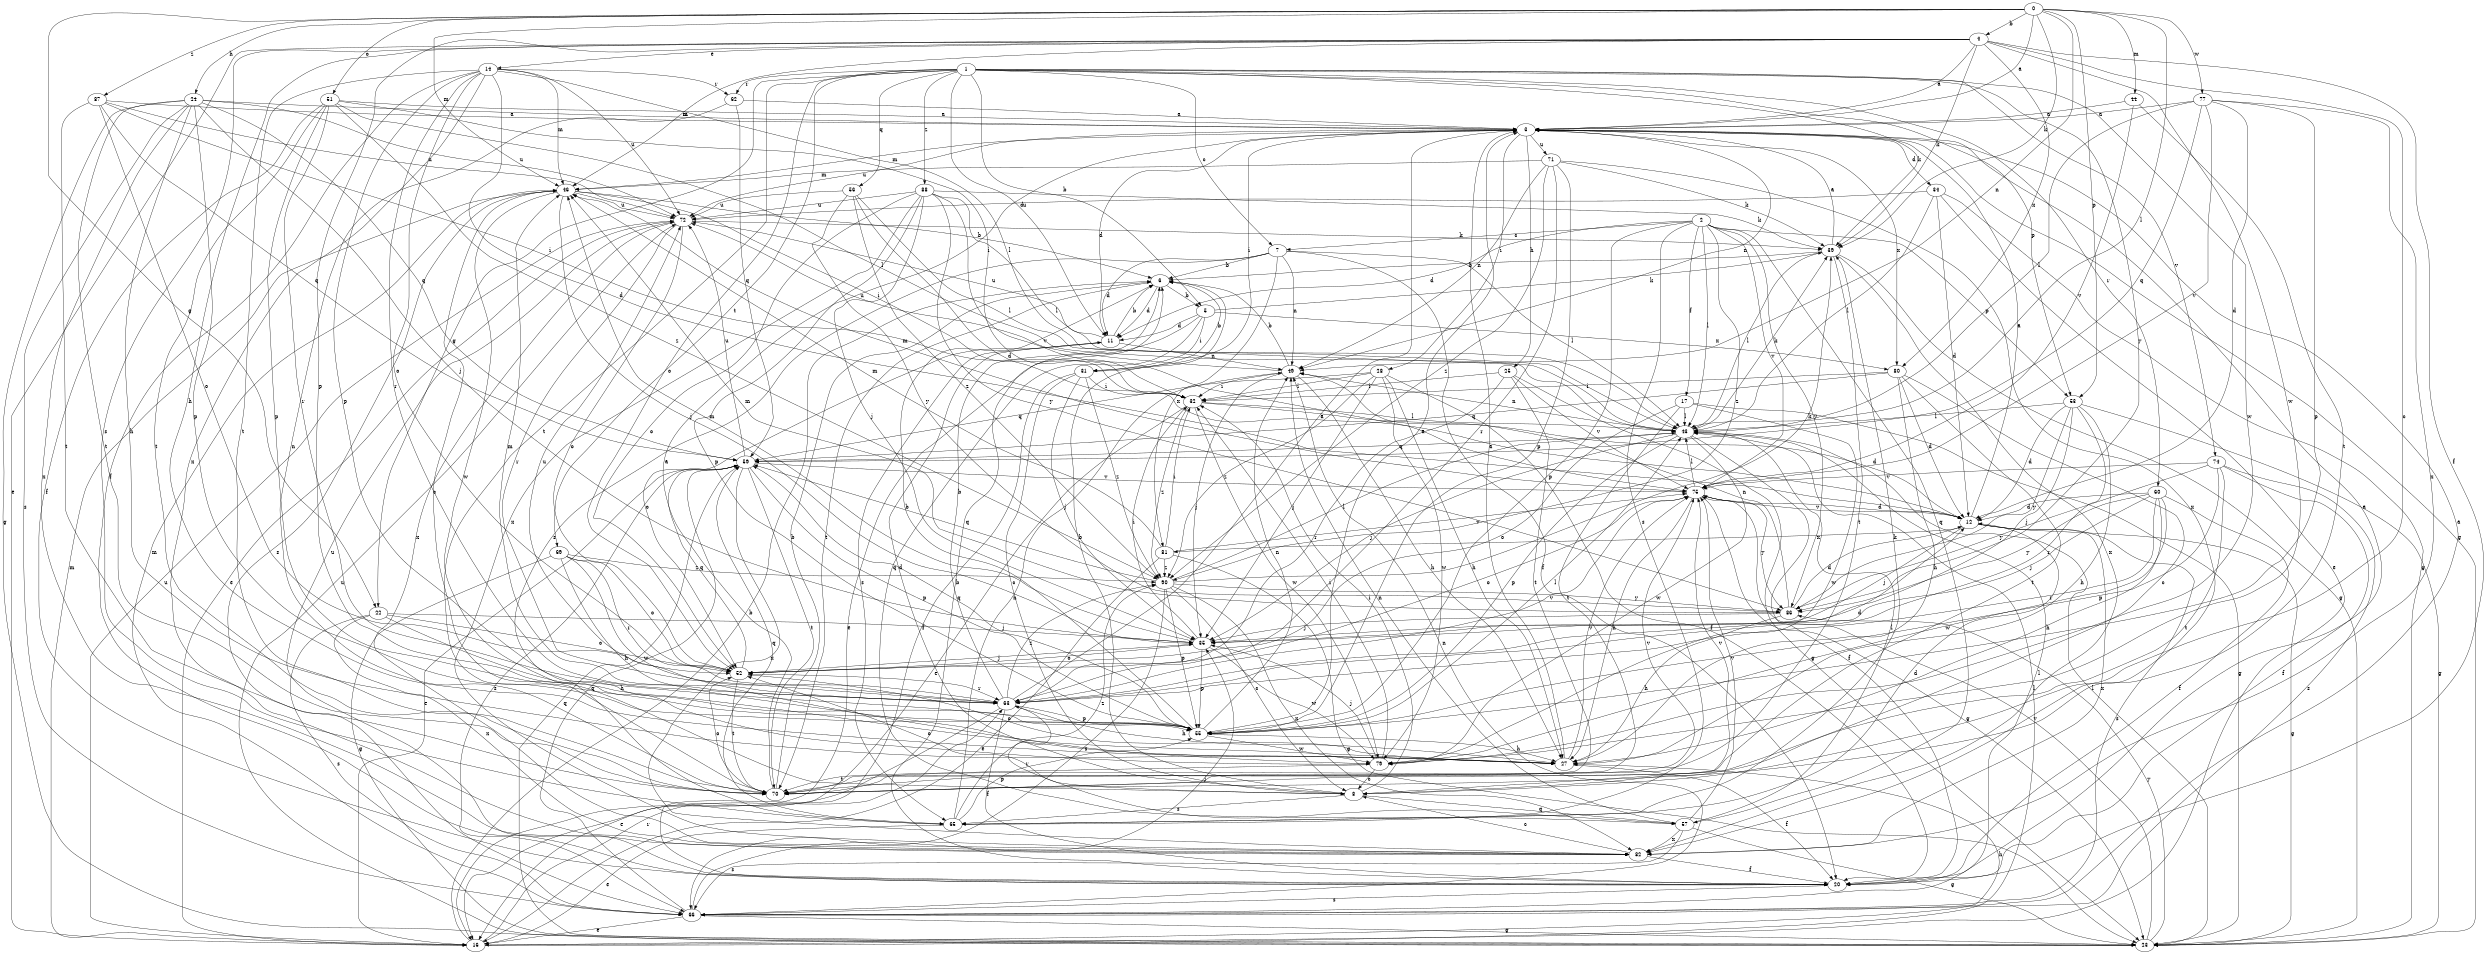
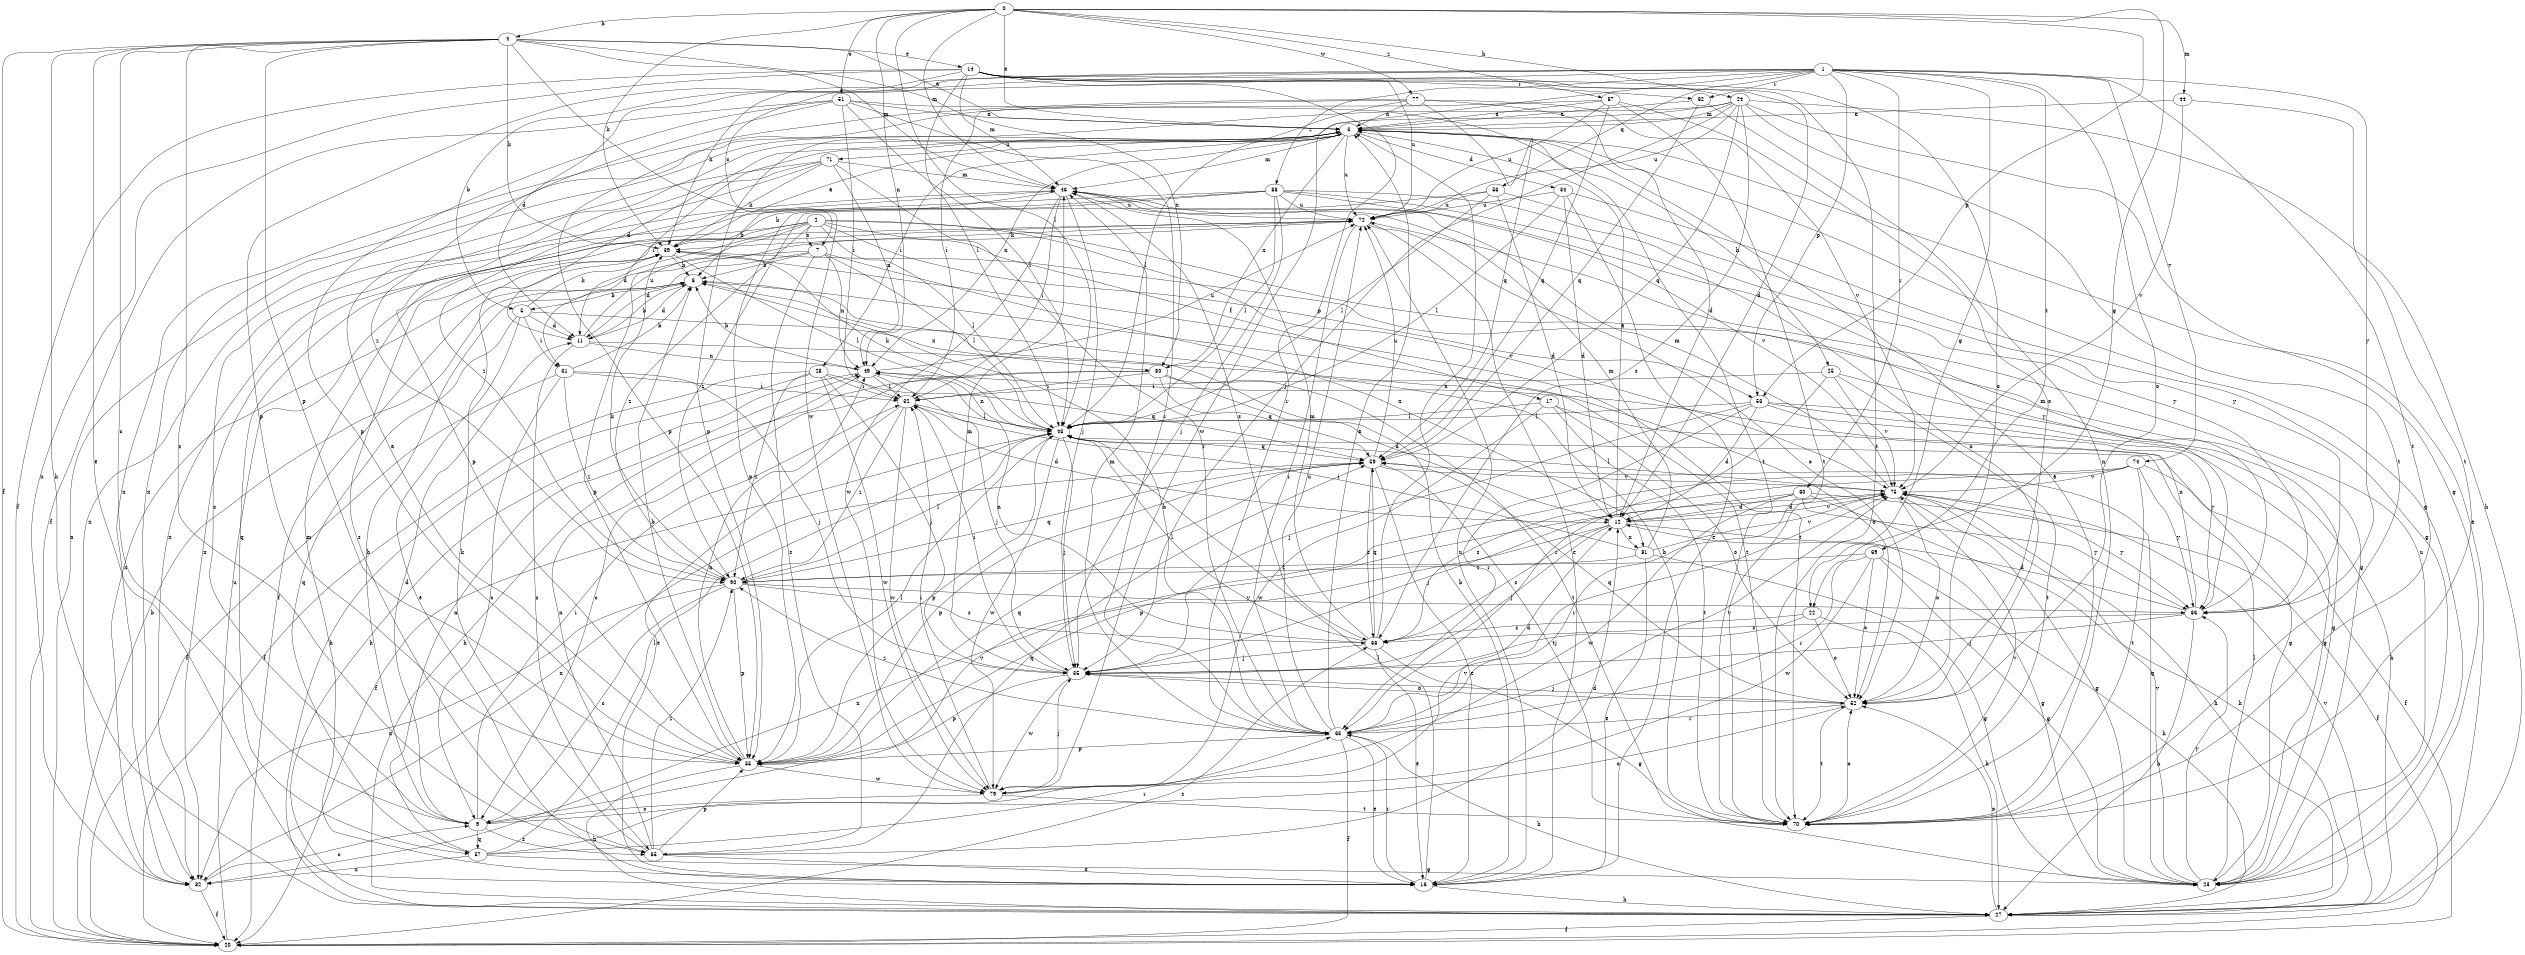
node "8": label "8" -> "9"
edge "22" -> "82": removed, label "x"
edge "57" -> "66": now "86" -> "66"
